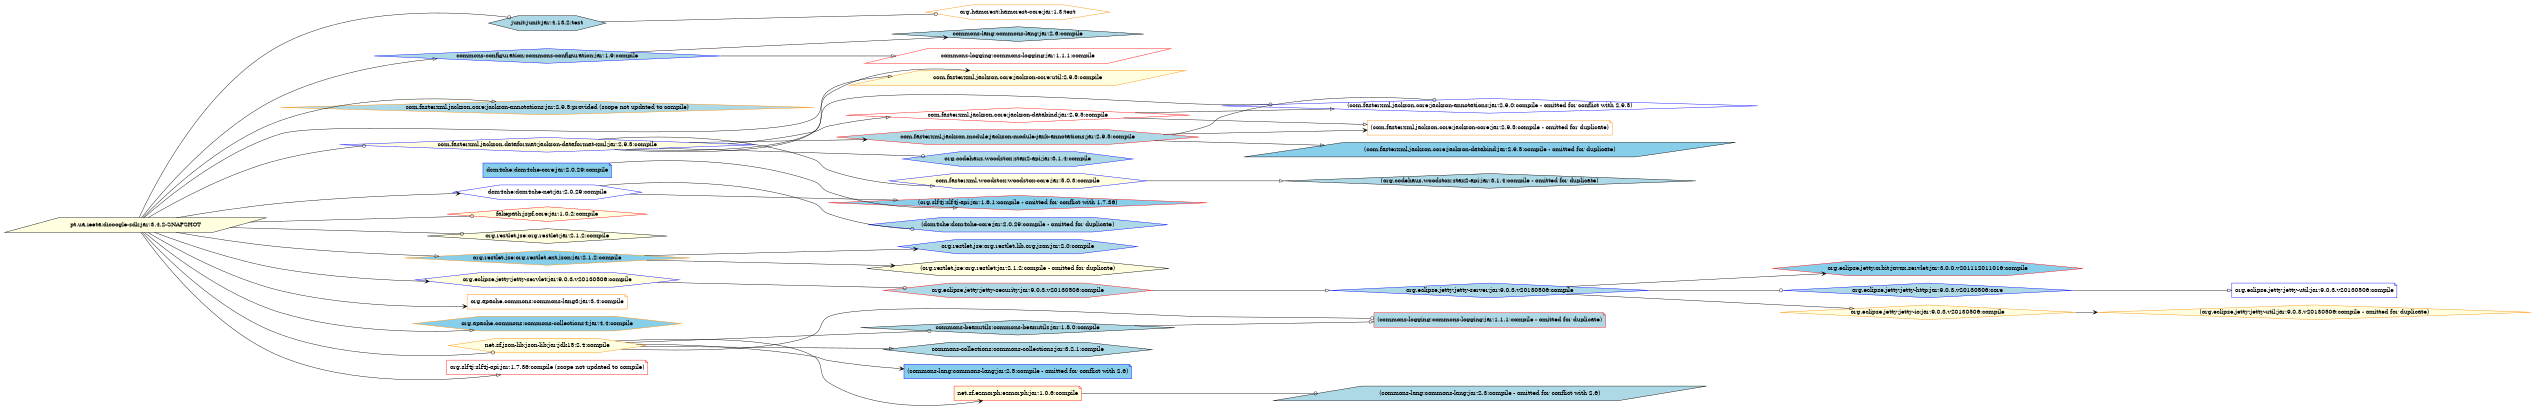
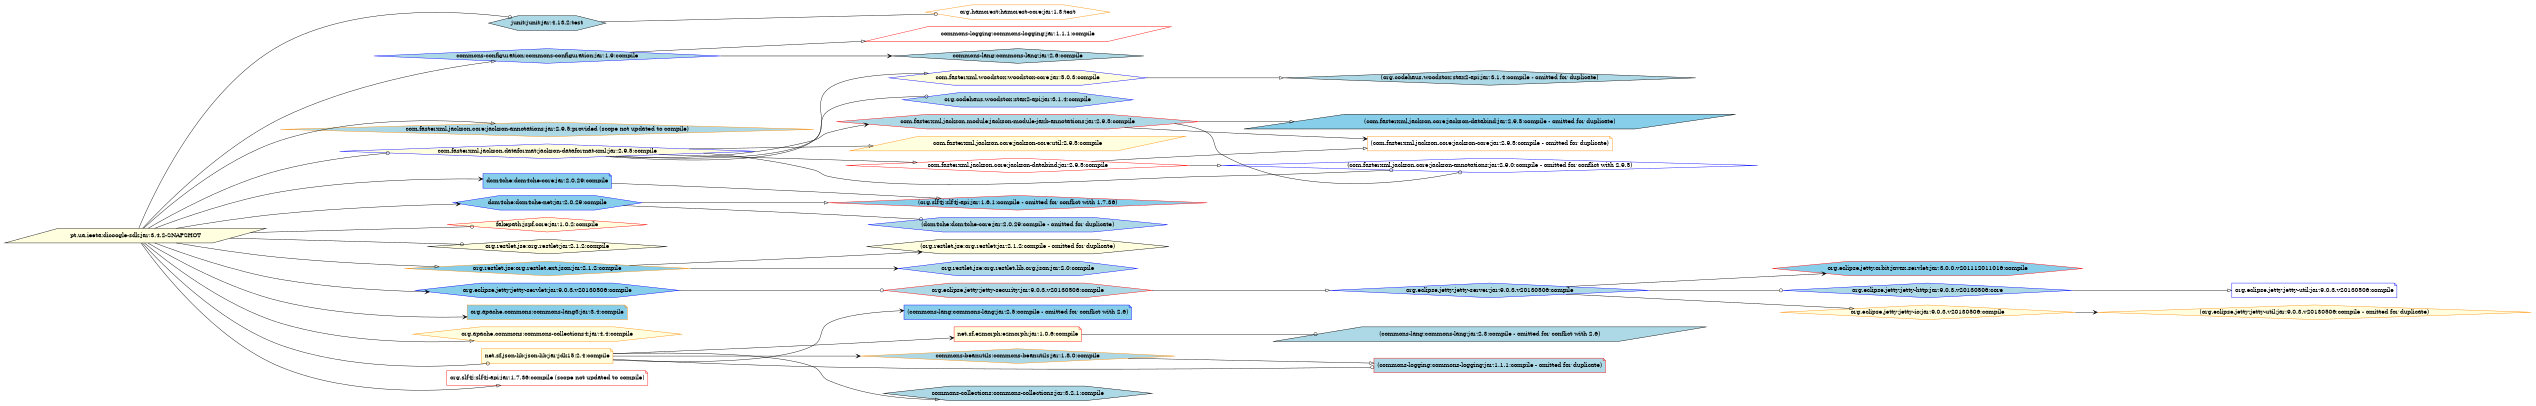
edge "pt.ua.ieeta:dicoogle-sdk:jar:3.4.2-SNAPSHOT" -> "com.fasterxml.jackson.core:jackson-core:util:2.9.5:compile": now "pt.ua.ieeta:dicoogle-sdk:jar:3.4.2-SNAPSHOT" -> "dcm4che:dcm4che-core:jar:2.0.29:compile"
node "dcm4che:dcm4che-net:jar:2.0.29:compile": fillcolor white -> skyblue
node "org.eclipse.jetty:jetty-servlet:jar:9.0.3.v20130506:compile": fillcolor lightyellow -> skyblue
node "org.apache.commons:commons-lang3:jar:3.4:compile": fillcolor white -> skyblue
node "org.apache.commons:commons-collections4:jar:4.4:compile": fillcolor skyblue -> lightyellow
node "commons-beanutils:commons-beanutils:jar:1.8.0:compile": color black -> darkorange
edge "net.sf.json-lib:json-lib:jar:jdk15:2.4:compile" -> "commons-beanutils:commons-beanutils:jar:1.8.0:compile": arrowhead odot -> vee
node "net.sf.json-lib:json-lib:jar:jdk15:2.4:compile": shape hexagon -> note
